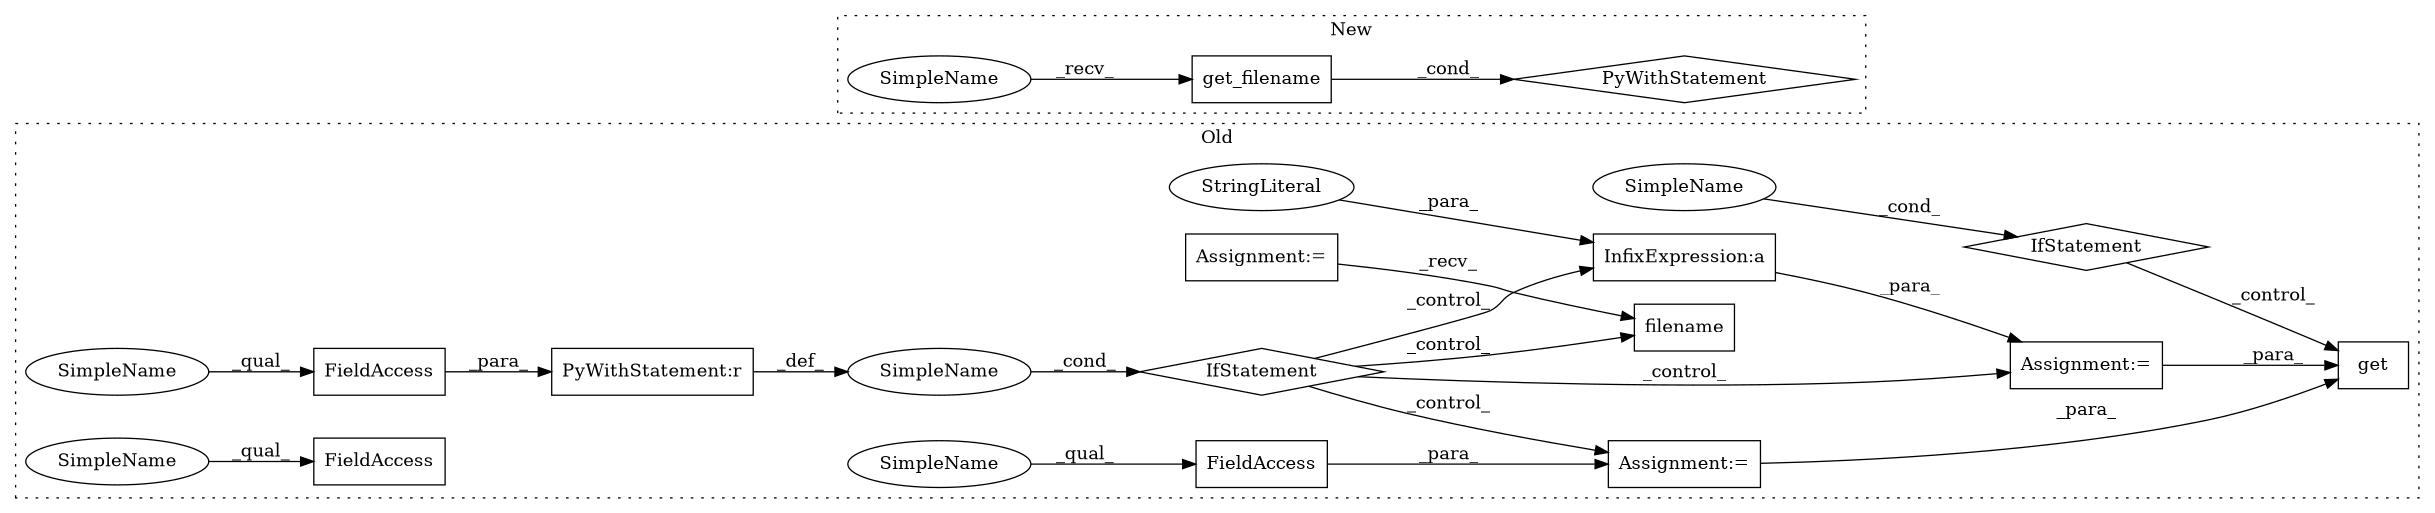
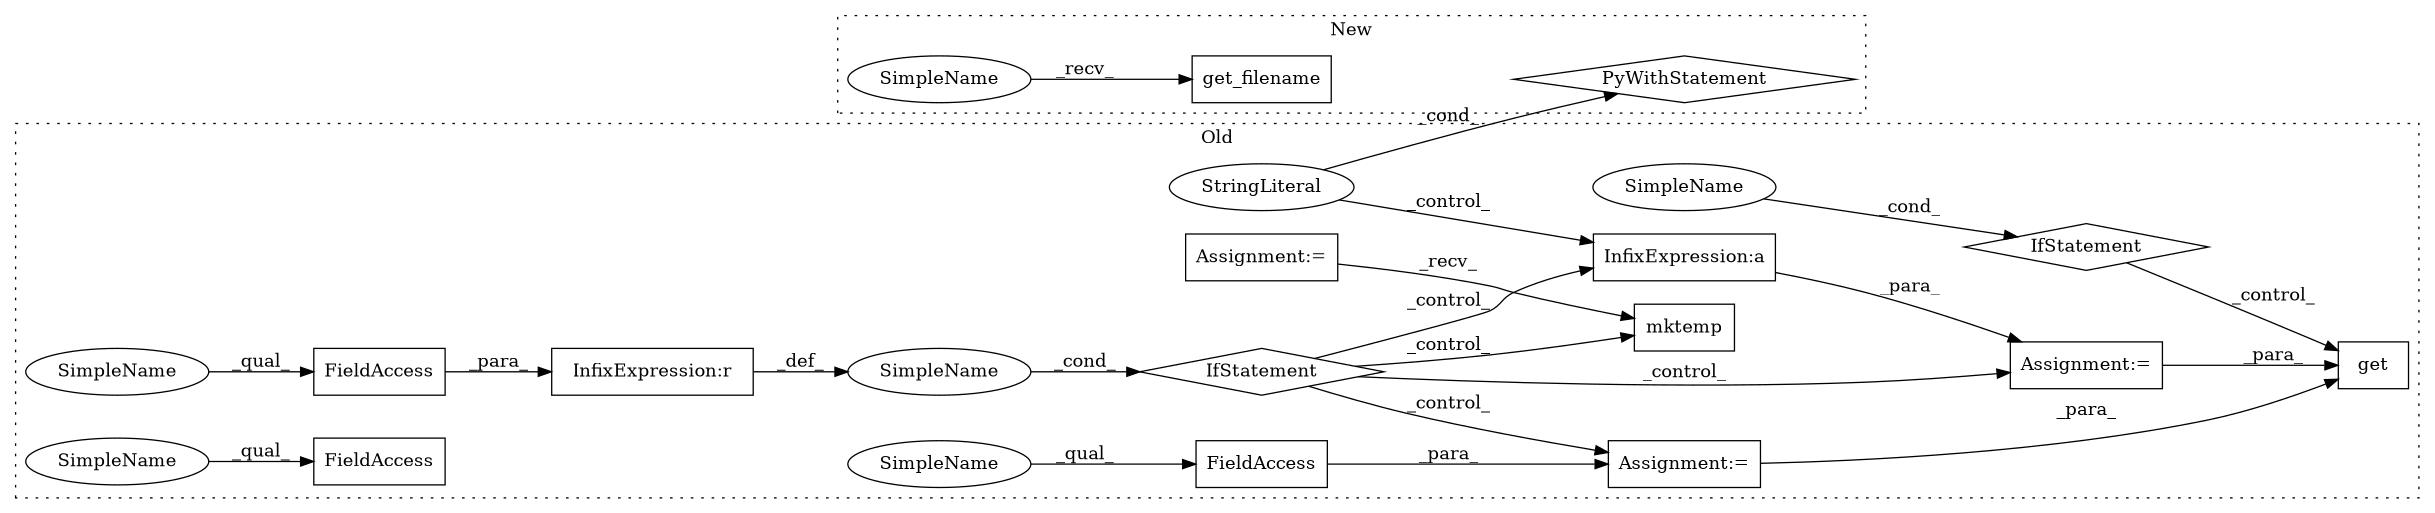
edge "get_filename" -> "PyWithStatement": now "StringLiteral" -> "PyWithStatement"
edge "StringLiteral" -> "InfixExpression:a": label "_para_" -> "_control_"
node "filename": label "filename" -> "mktemp"
node "PyWithStatement:r": label "PyWithStatement:r" -> "InfixExpression:r"
